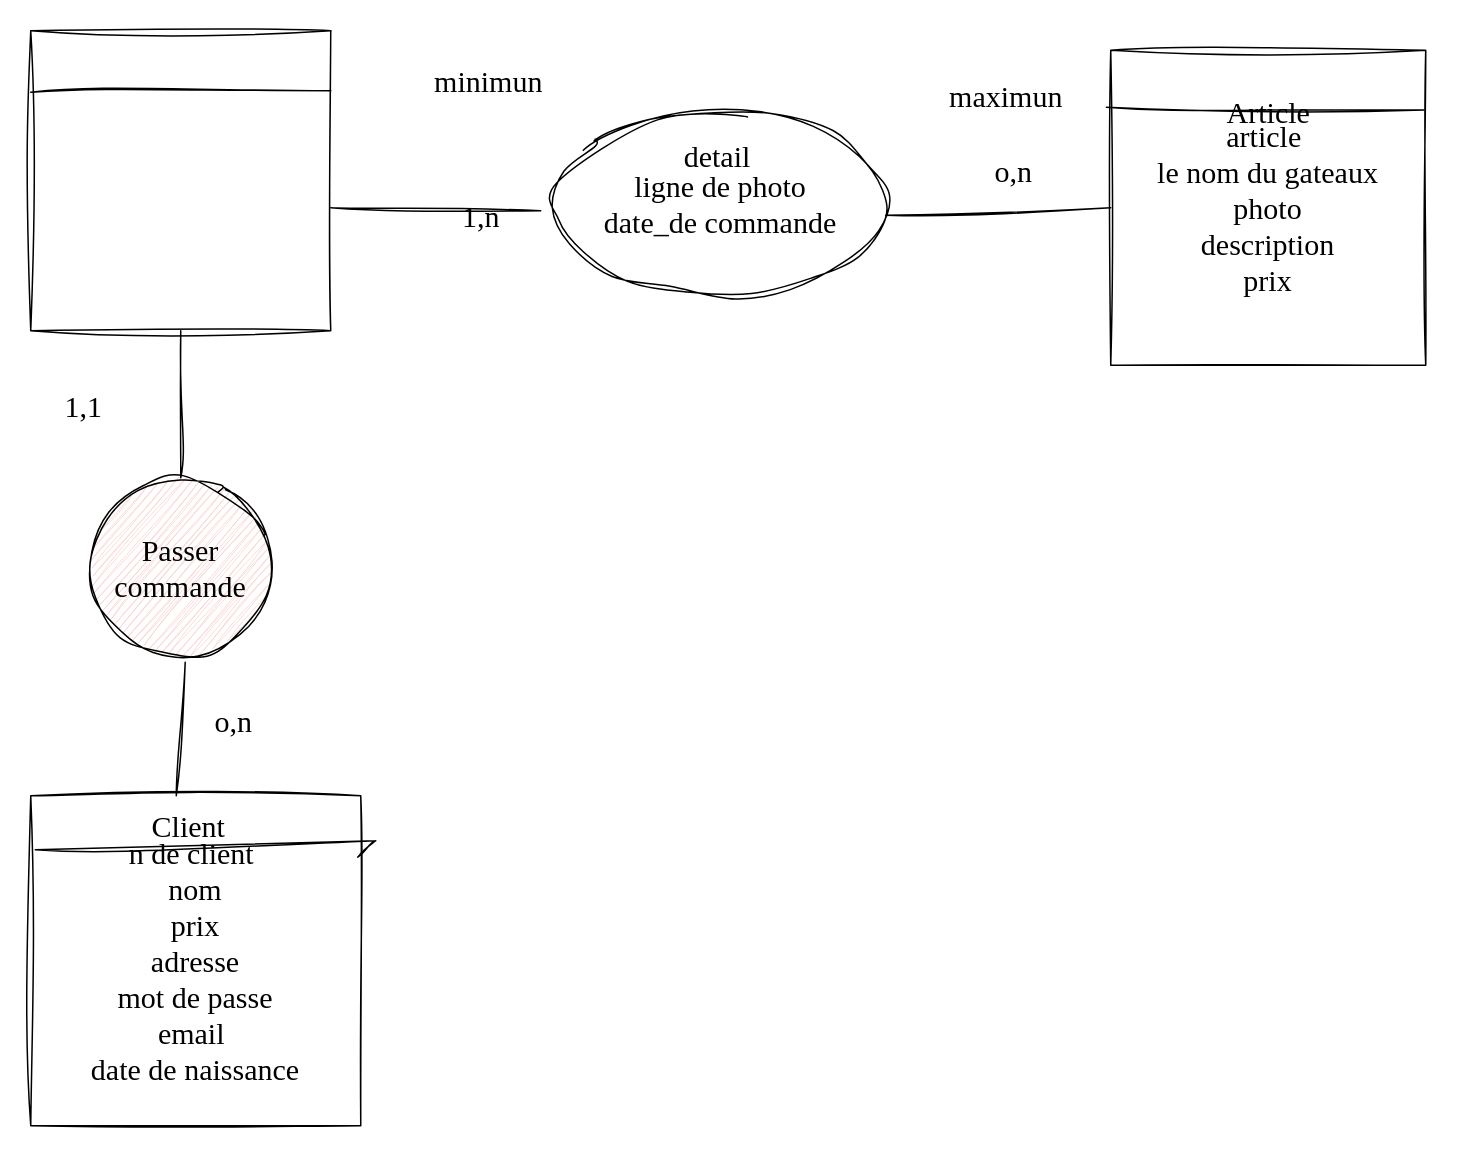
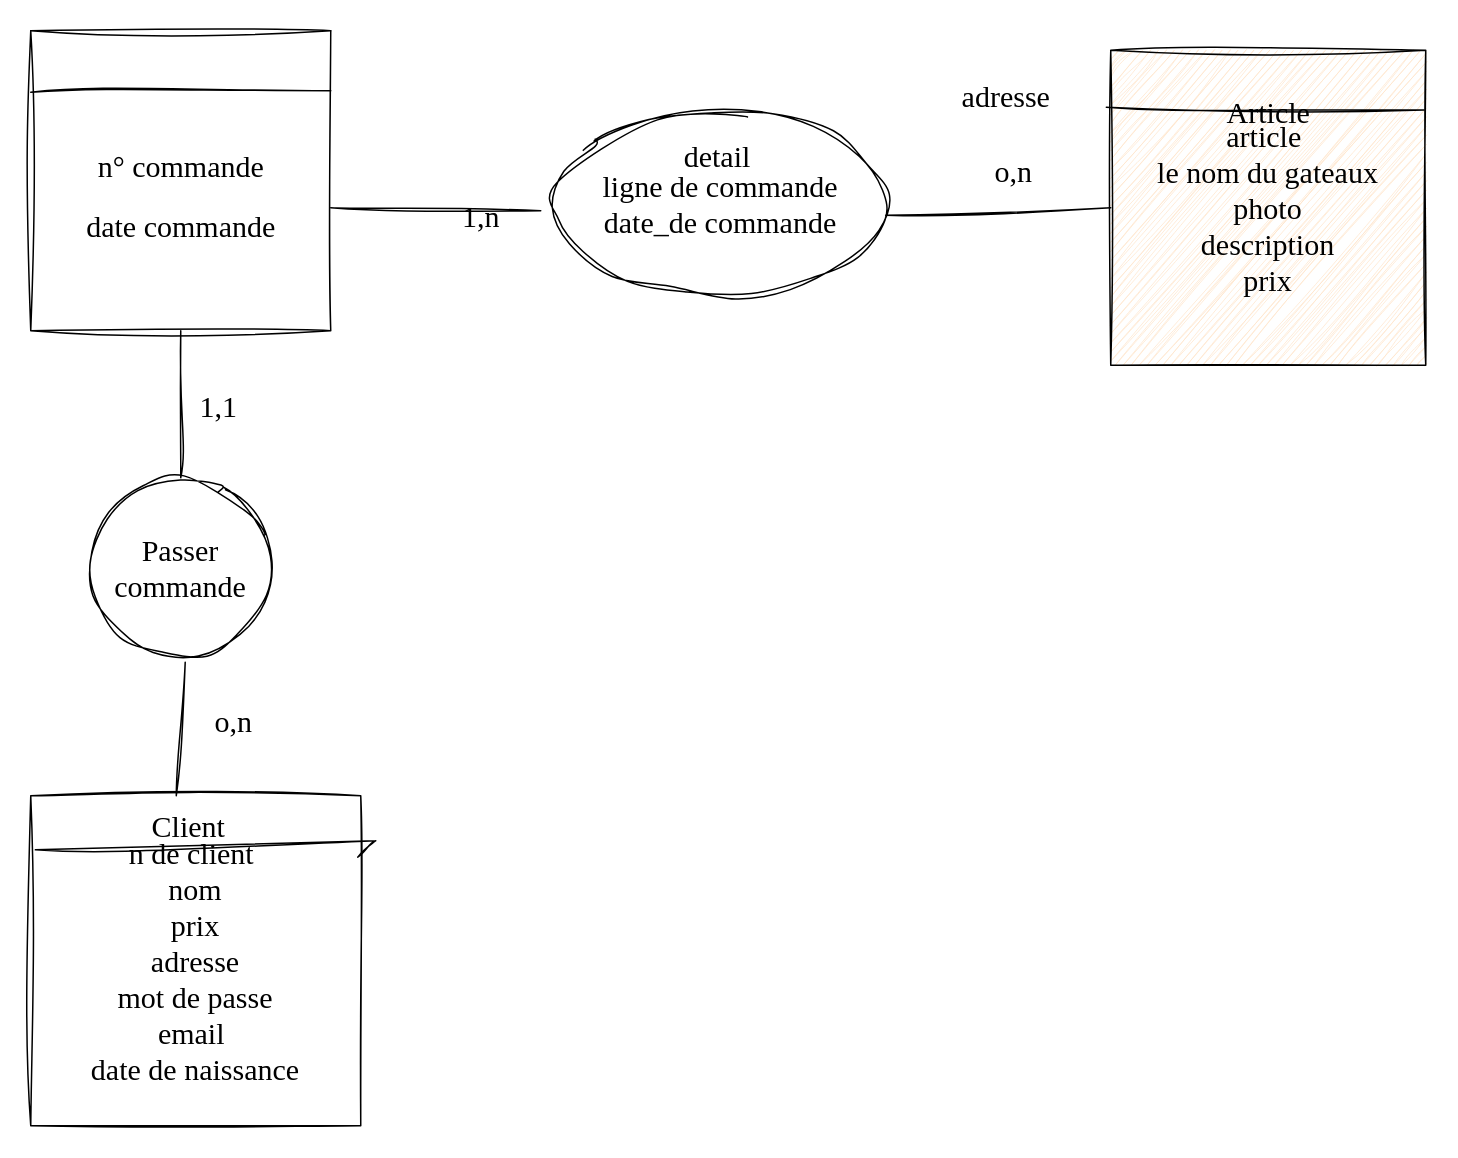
node "minimun": removed
node "maximun": label "maximun" -> "adresse"
node "n° commande": added
node "ligne de photodate_de commande": label "ligne de photodate_de commande" -> "ligne de commandedate_de commande"
node "article le nom du gateaux photo description prix": fillcolor #ffffff -> #ffe6cc
node "date commande": added
node "1,1": moved (83, 406) -> (218, 406)
node "Passer commande": fillcolor #f8cecc -> #ffffff
